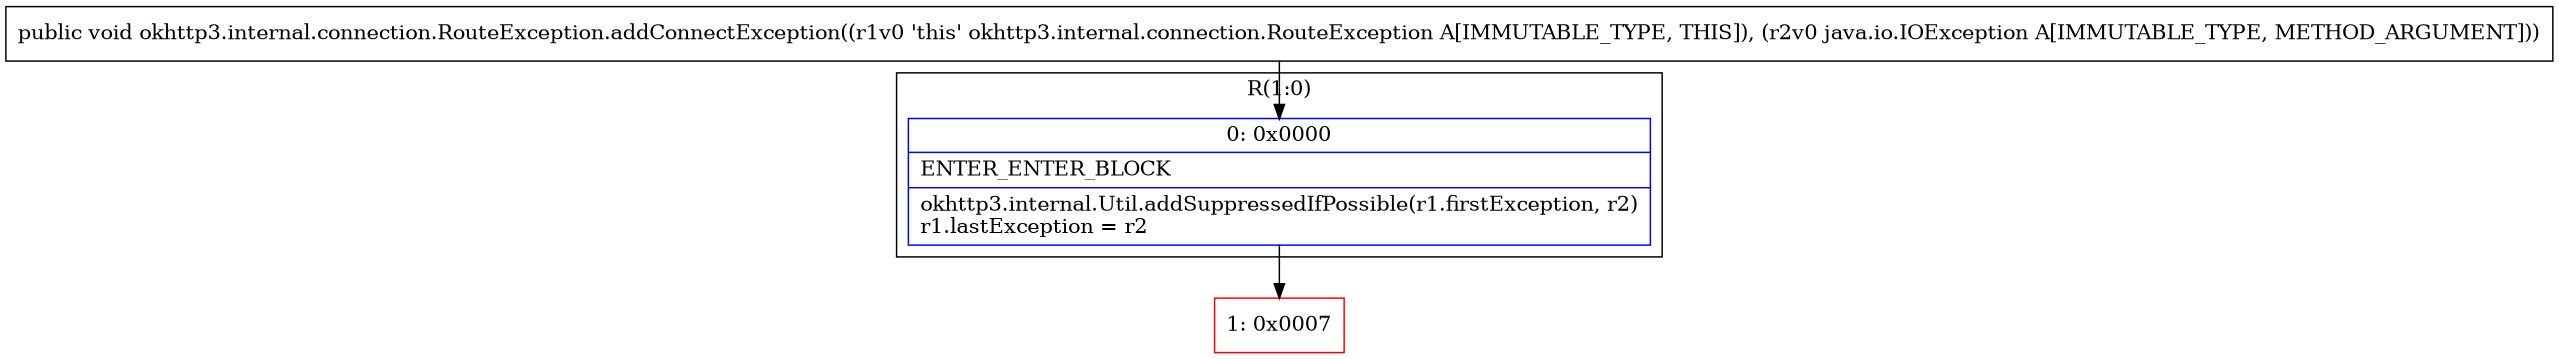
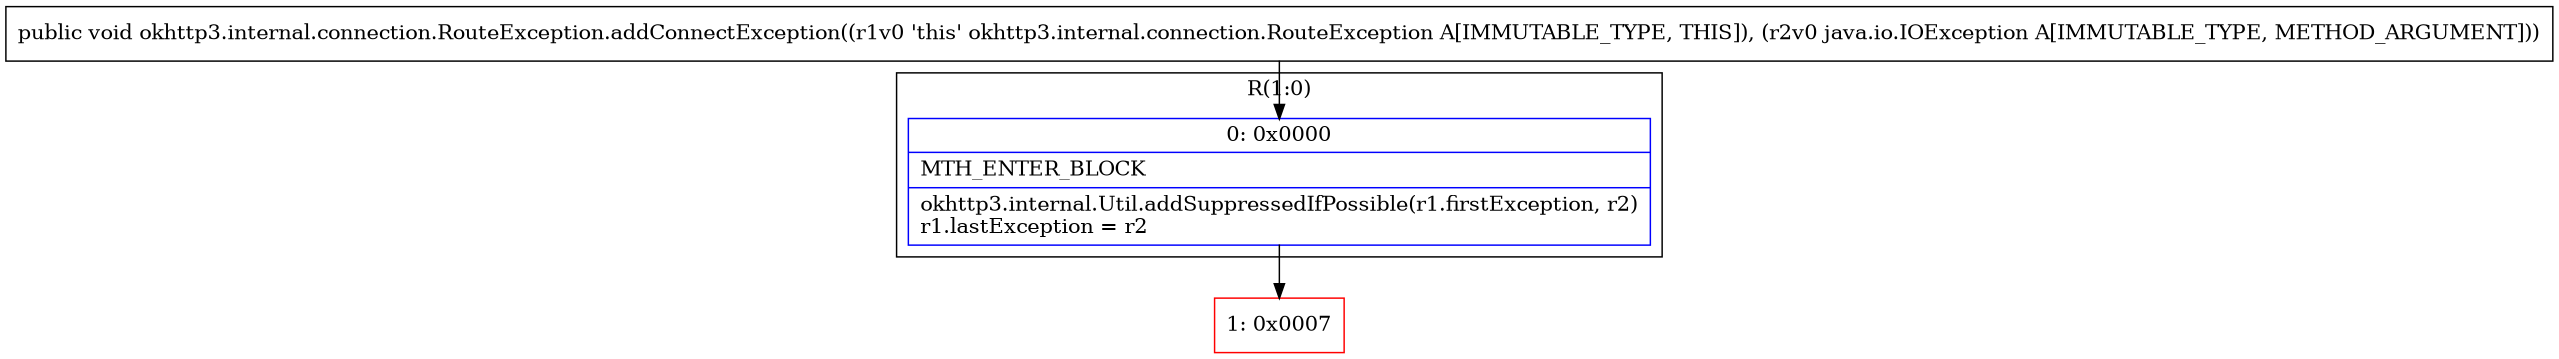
node "0: 0x0000": text "ENTER_ENTER_BLOCK" -> "MTH_ENTER_BLOCK"
